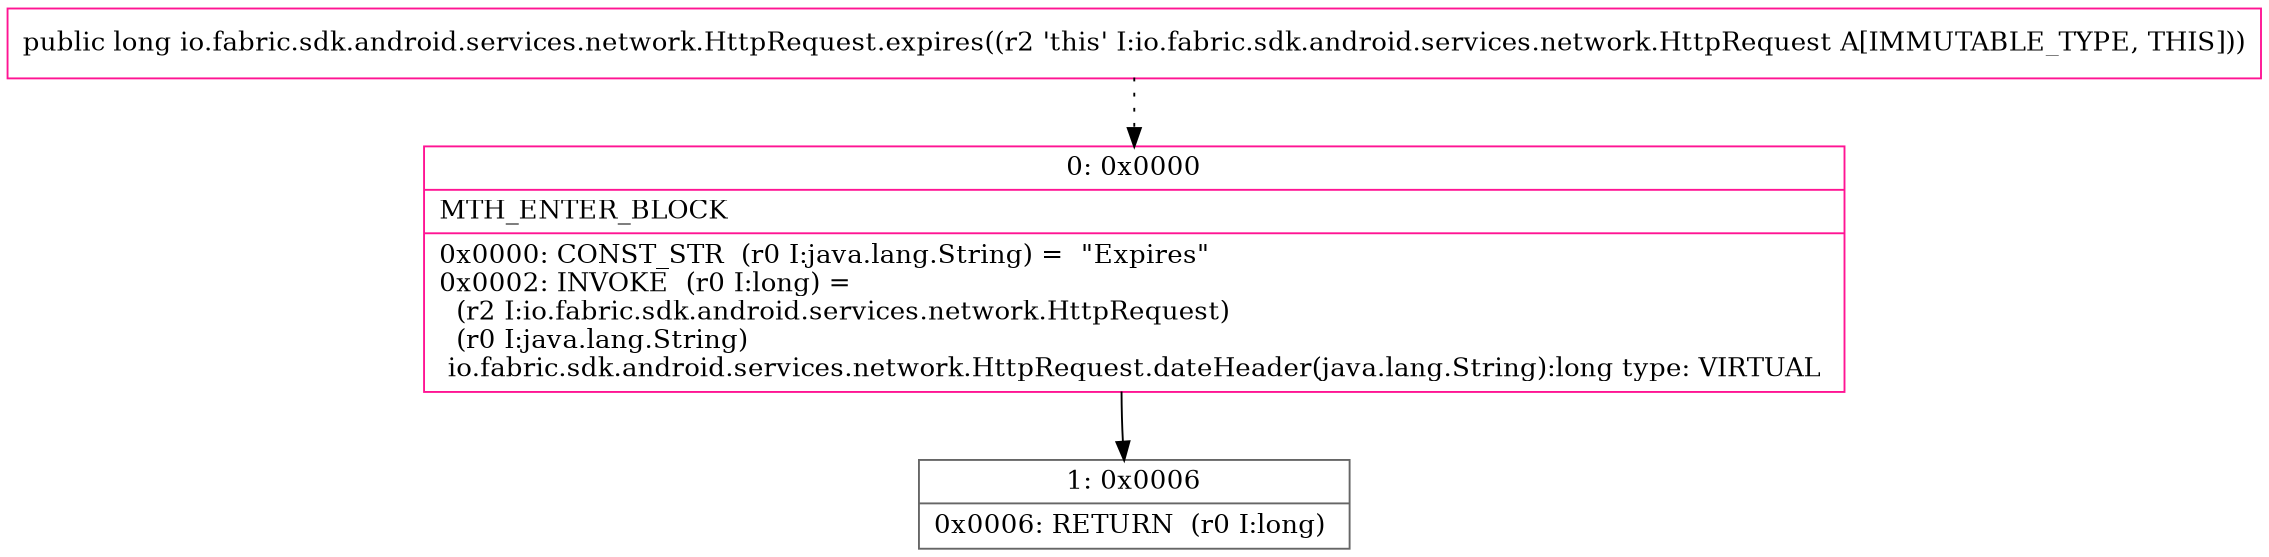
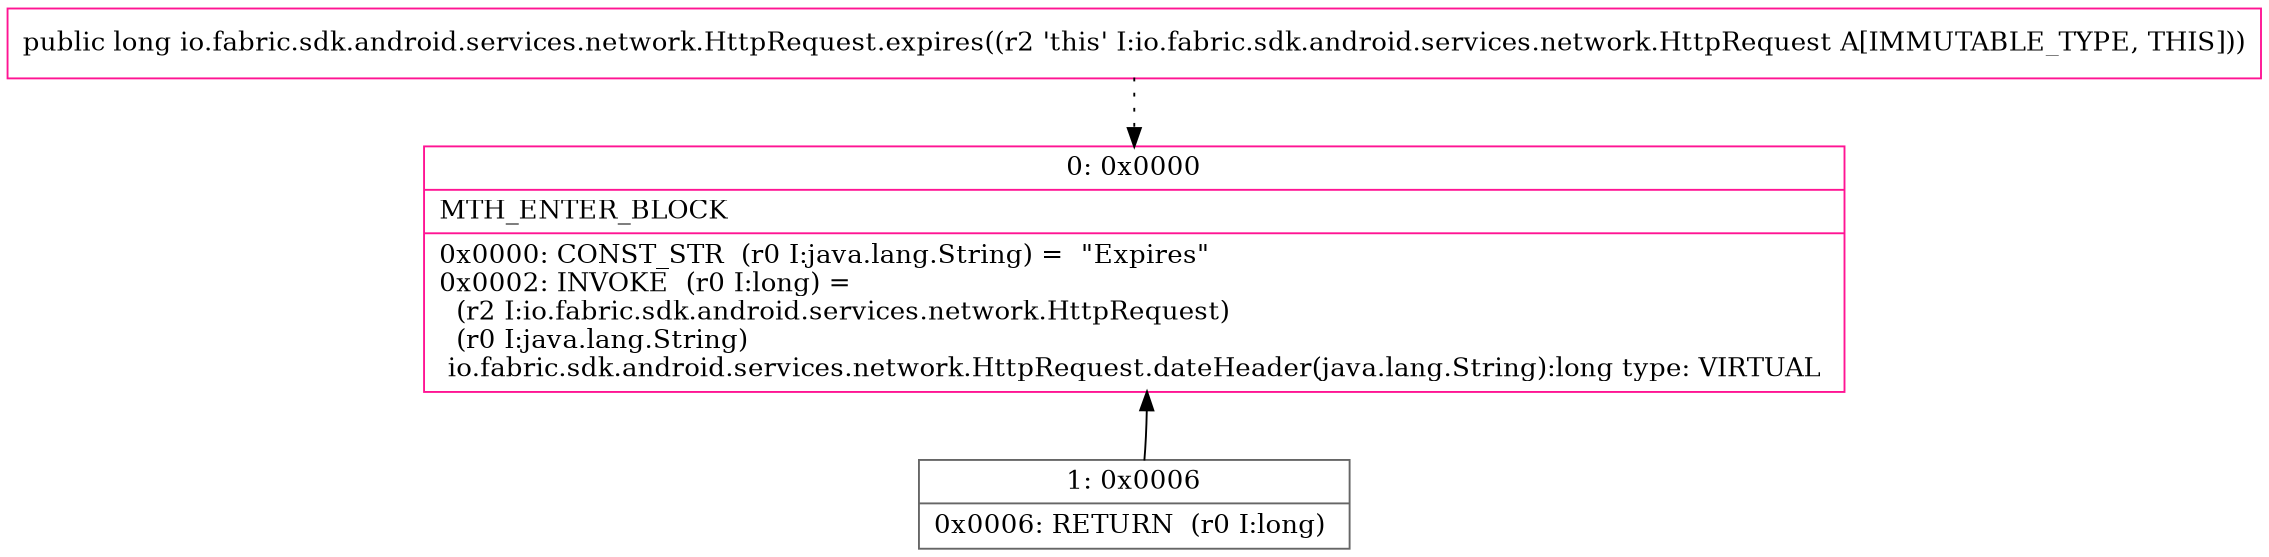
edge "0: 0x0000" -> "1: 0x0006": reversed
